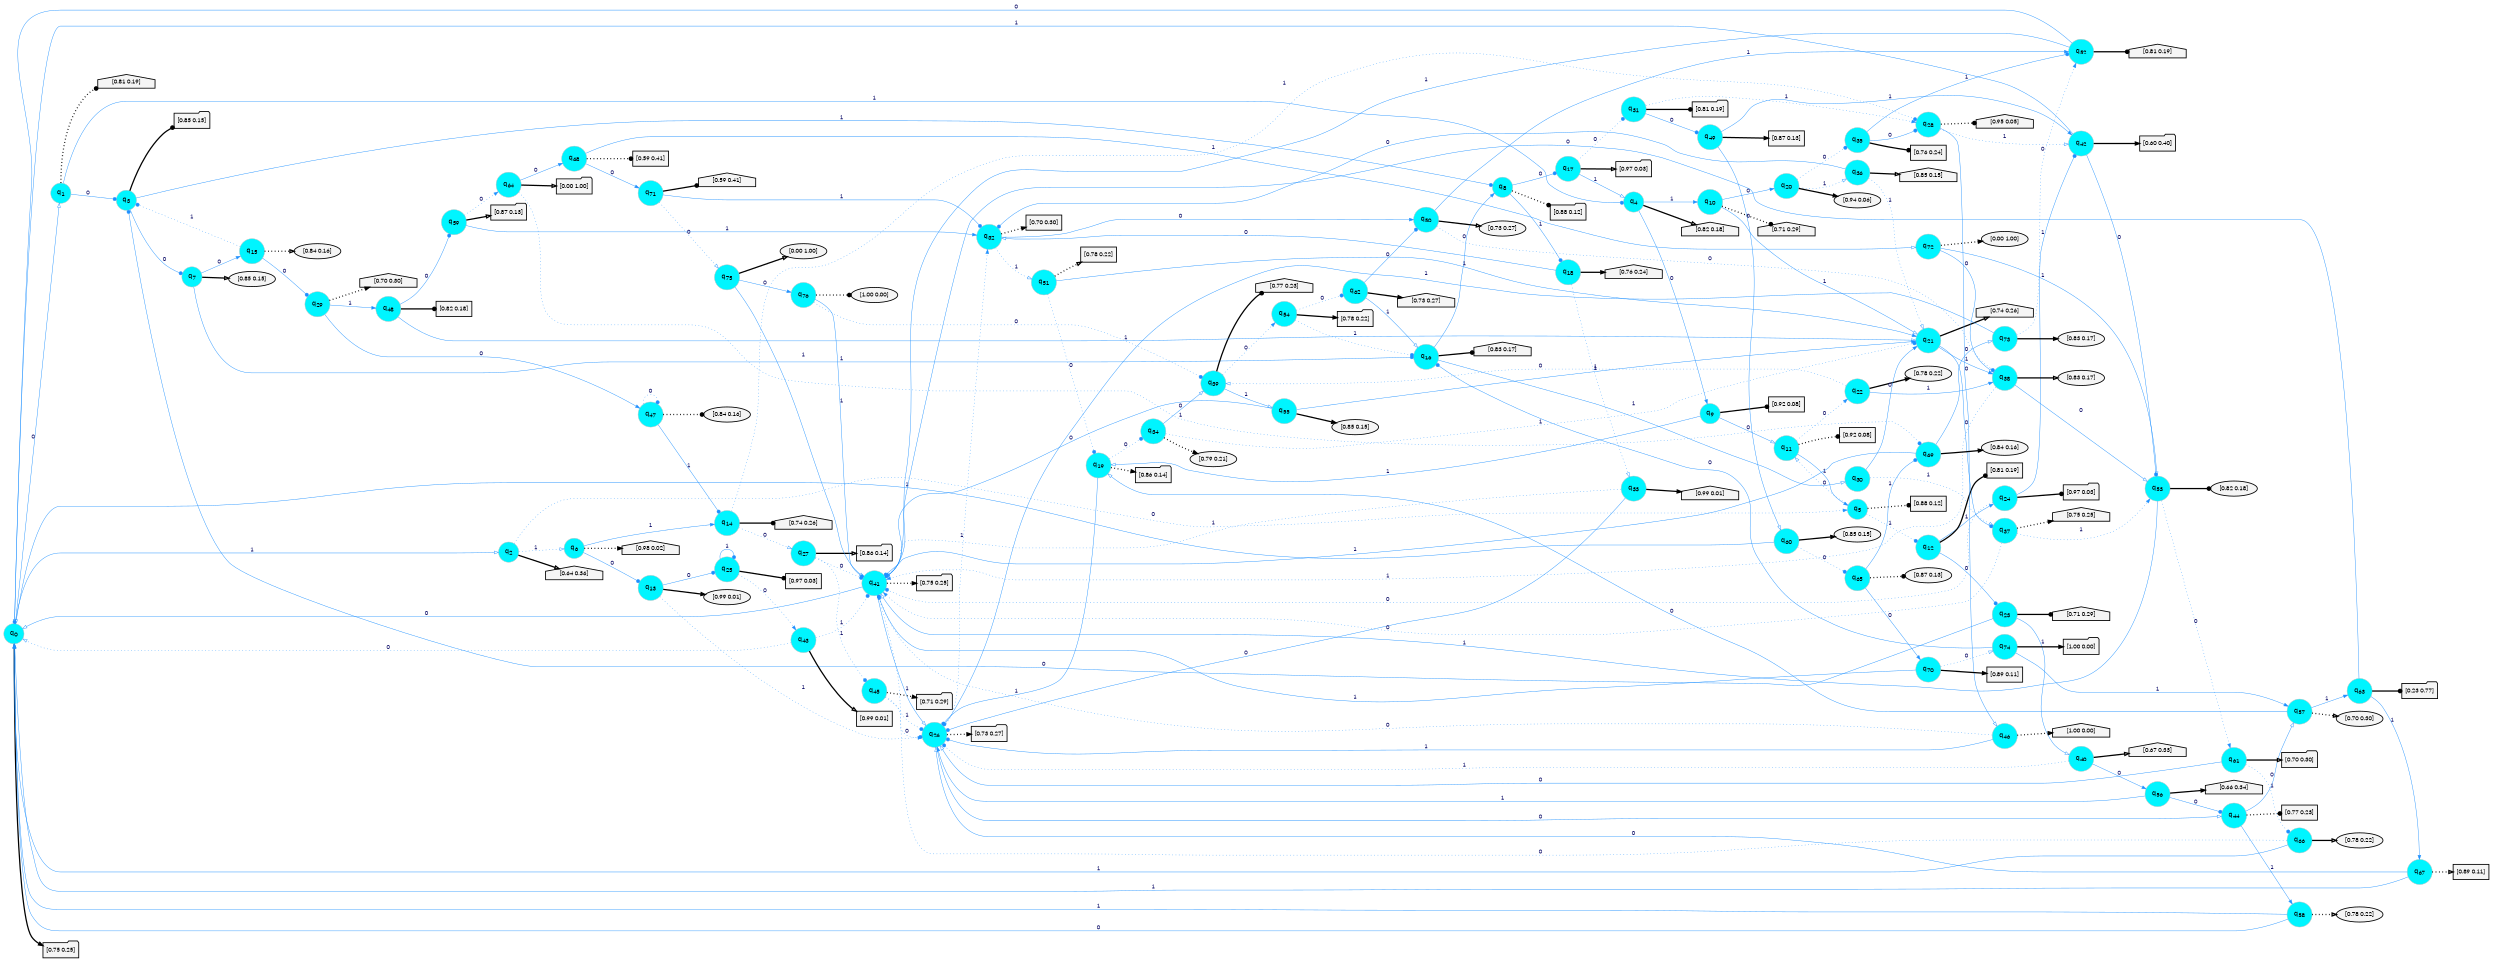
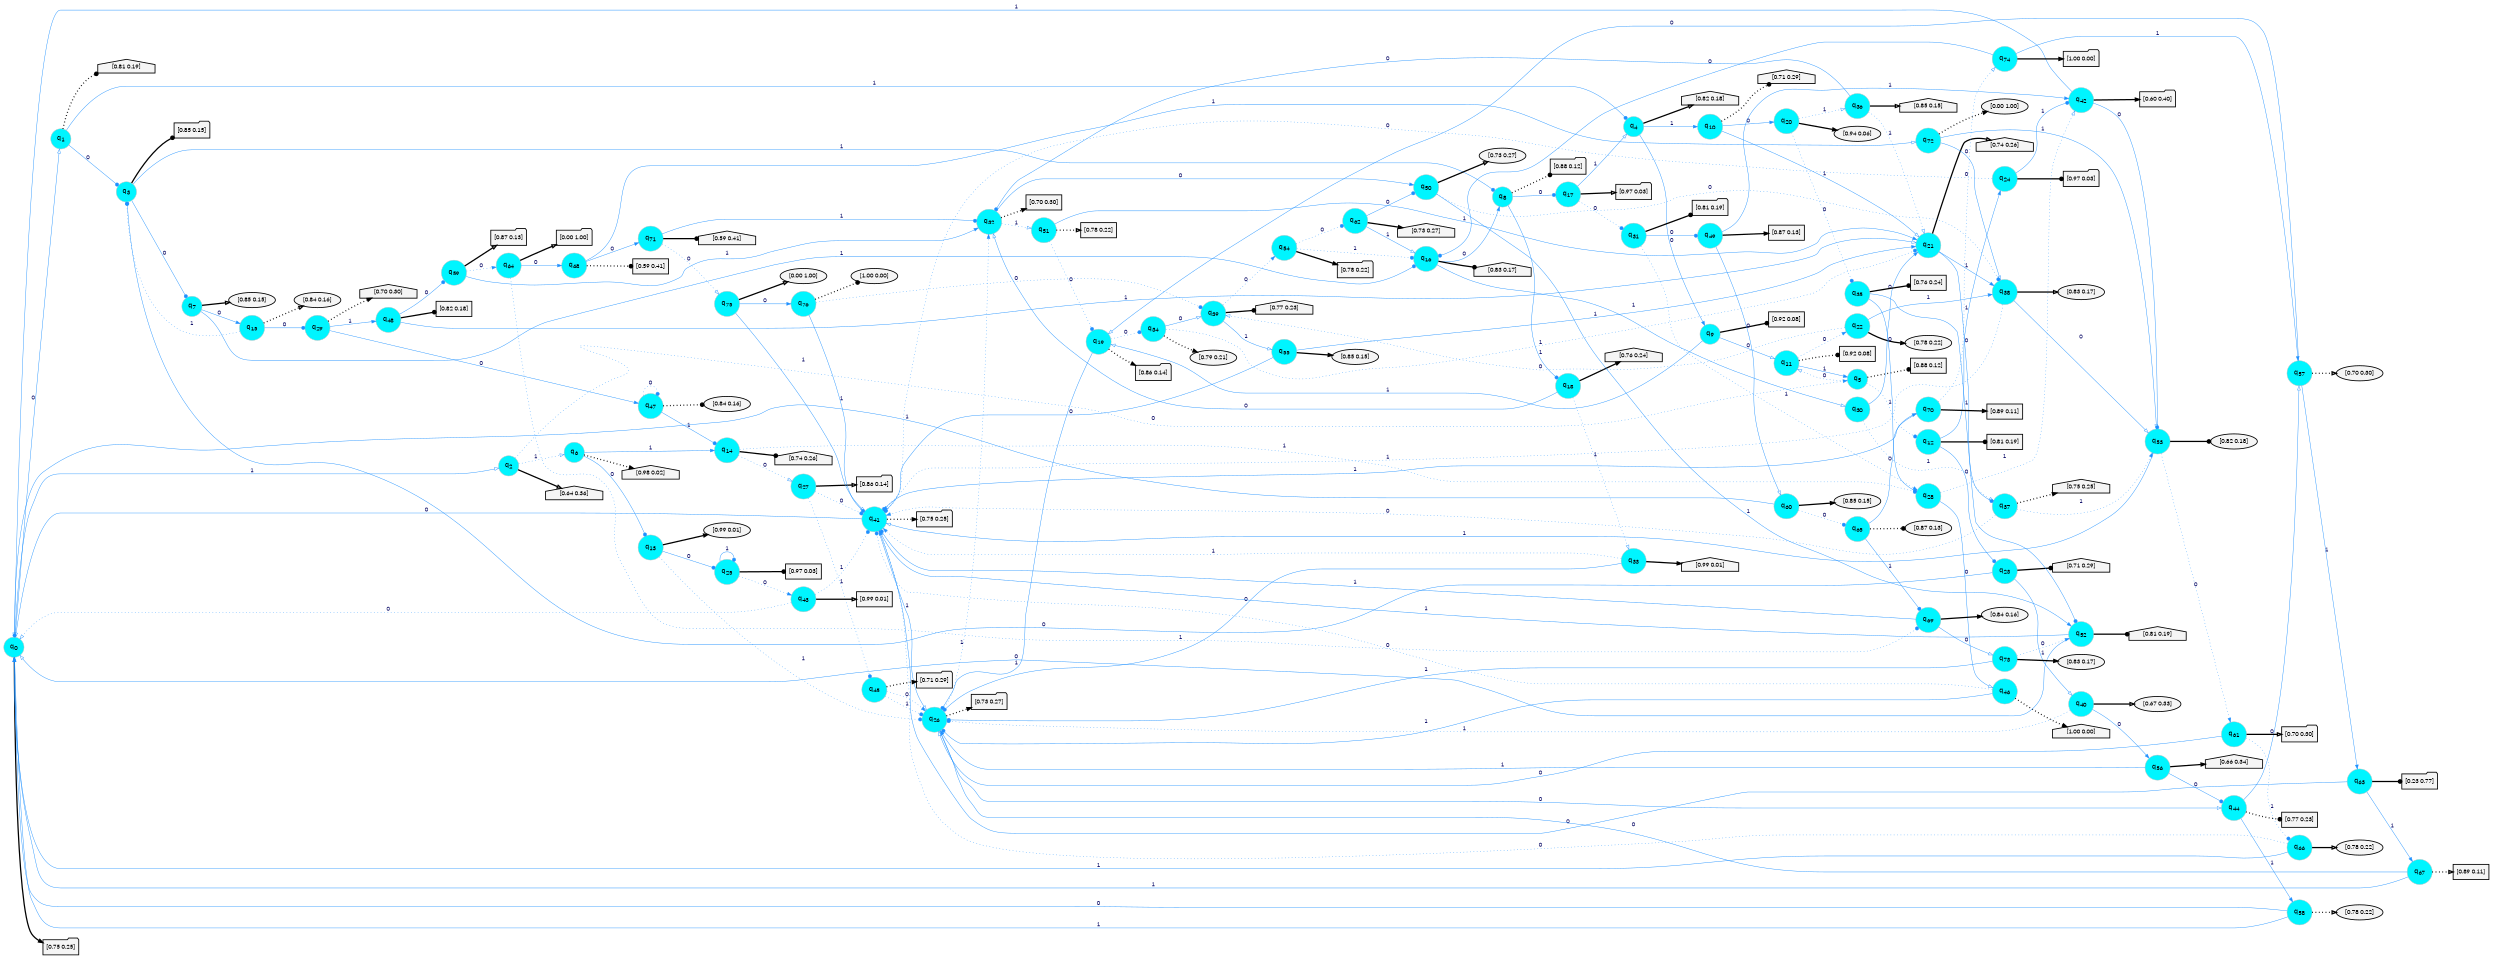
node "[0.95 0.05]": removed
node "[0.67 0.33]": shape house -> ellipse
